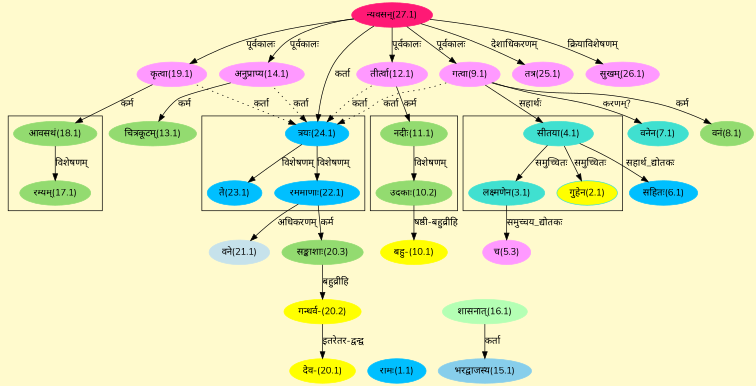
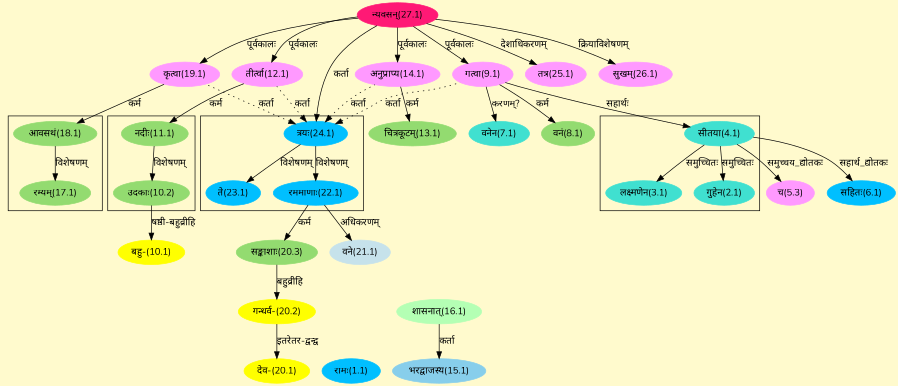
node "गुहेन(2.1)": fillcolor #ffff00 -> #40e0d0
edge "लक्ष्मणेन(3.1)" -> "च(5.3)": now "सीतया(4.1)" -> "च(5.3)"
